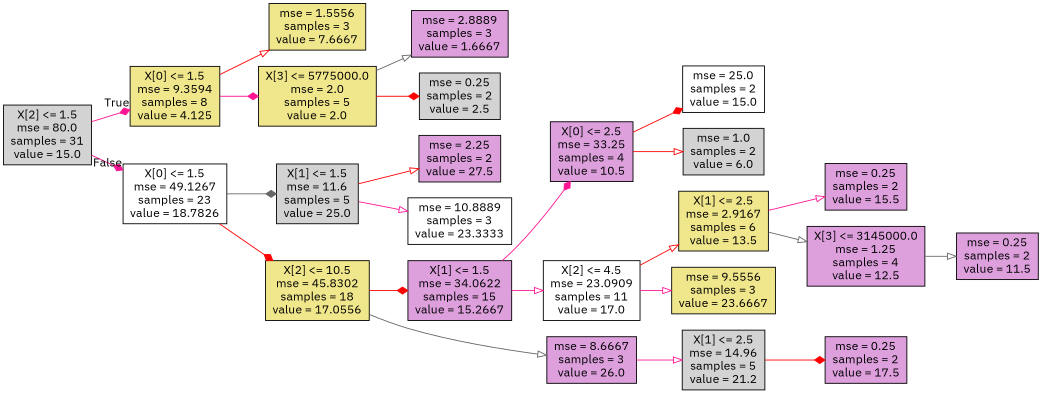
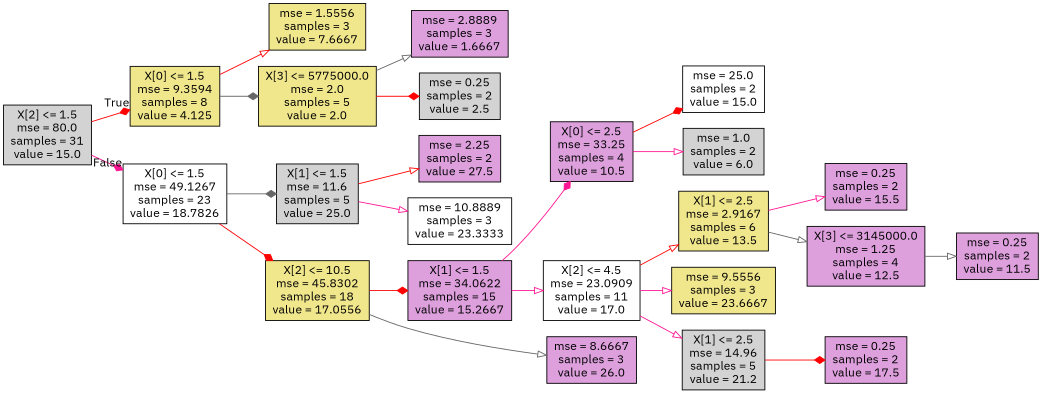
edge "X[0] <= 1.5 mse = 9.3594 samples = 8 value = 4.125" -> "X[3] <= 5775000.0 mse = 2.0 samples = 5 value = 2.0": color deeppink -> gray40
edge "X[2] <= 1.5 mse = 80.0 samples = 31 value = 15.0" -> "X[0] <= 1.5 mse = 9.3594 samples = 8 value = 4.125": color deeppink -> red
edge "X[0] <= 2.5 mse = 33.25 samples = 4 value = 10.5" -> "mse = 1.0 samples = 2 value = 6.0": color red -> deeppink
edge "mse = 8.6667 samples = 3 value = 26.0" -> "X[1] <= 2.5 mse = 14.96 samples = 5 value = 21.2": now "X[2] <= 4.5 mse = 23.0909 samples = 11 value = 17.0" -> "X[1] <= 2.5 mse = 14.96 samples = 5 value = 21.2"
